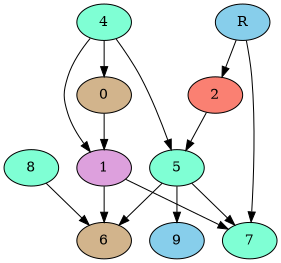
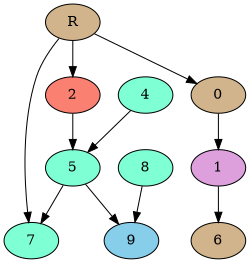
node "R": fillcolor skyblue -> tan
edge "4" -> "0": now "R" -> "0"
edge "4" -> "1": removed
edge "8" -> "6": now "8" -> "9"
edge "5" -> "6": removed
edge "1" -> "7": removed
